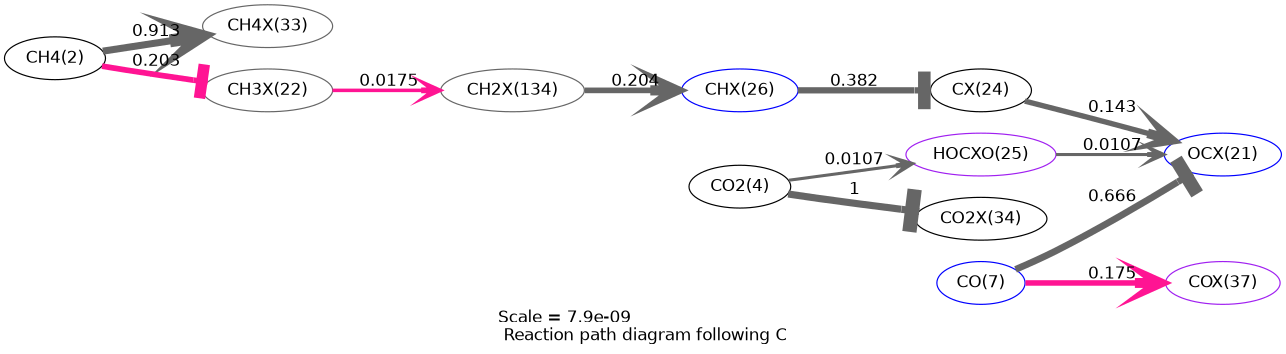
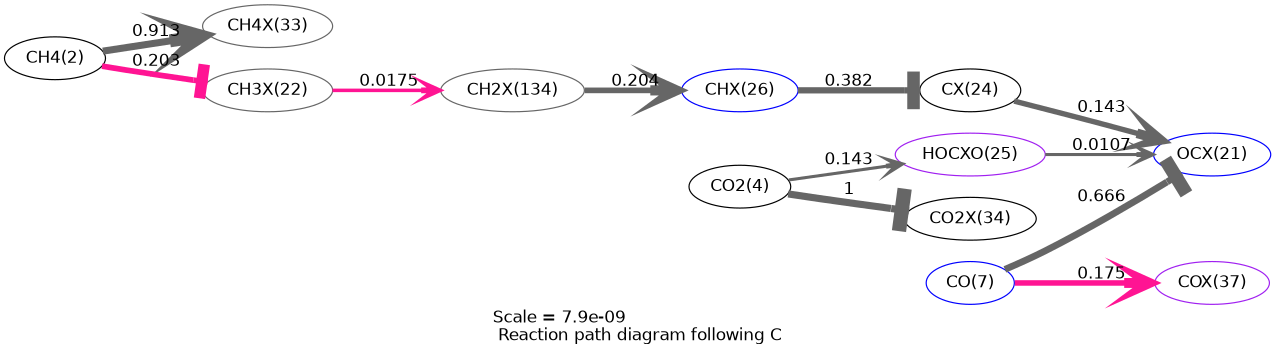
edge "CO2(4)" -> "HOCXO(25)": label " 0.0107" -> " 0.143"
